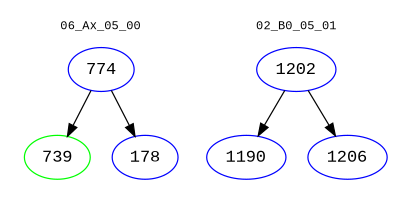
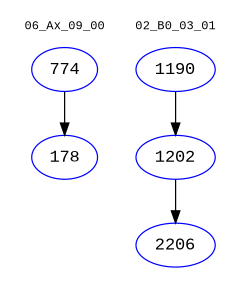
cluster "06_Ax_05_00": label "06_Ax_05_00" -> "06_Ax_09_00"
cluster "02_B0_05_01": label "02_B0_05_01" -> "02_B0_03_01"
edge "1202" -> "1190": reversed
node "739": removed
node "1206": label "1206" -> "2206"
